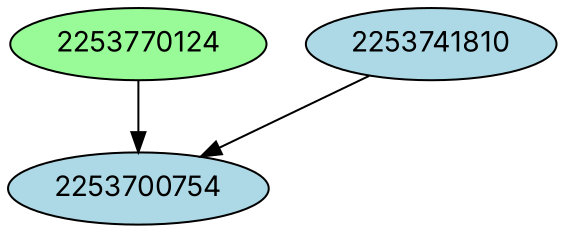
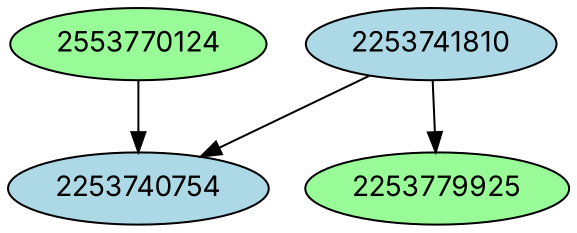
node "2253770124": label "2253770124" -> "2553770124"
node "2253700754": label "2253700754" -> "2253740754"
node "2253779925": added
